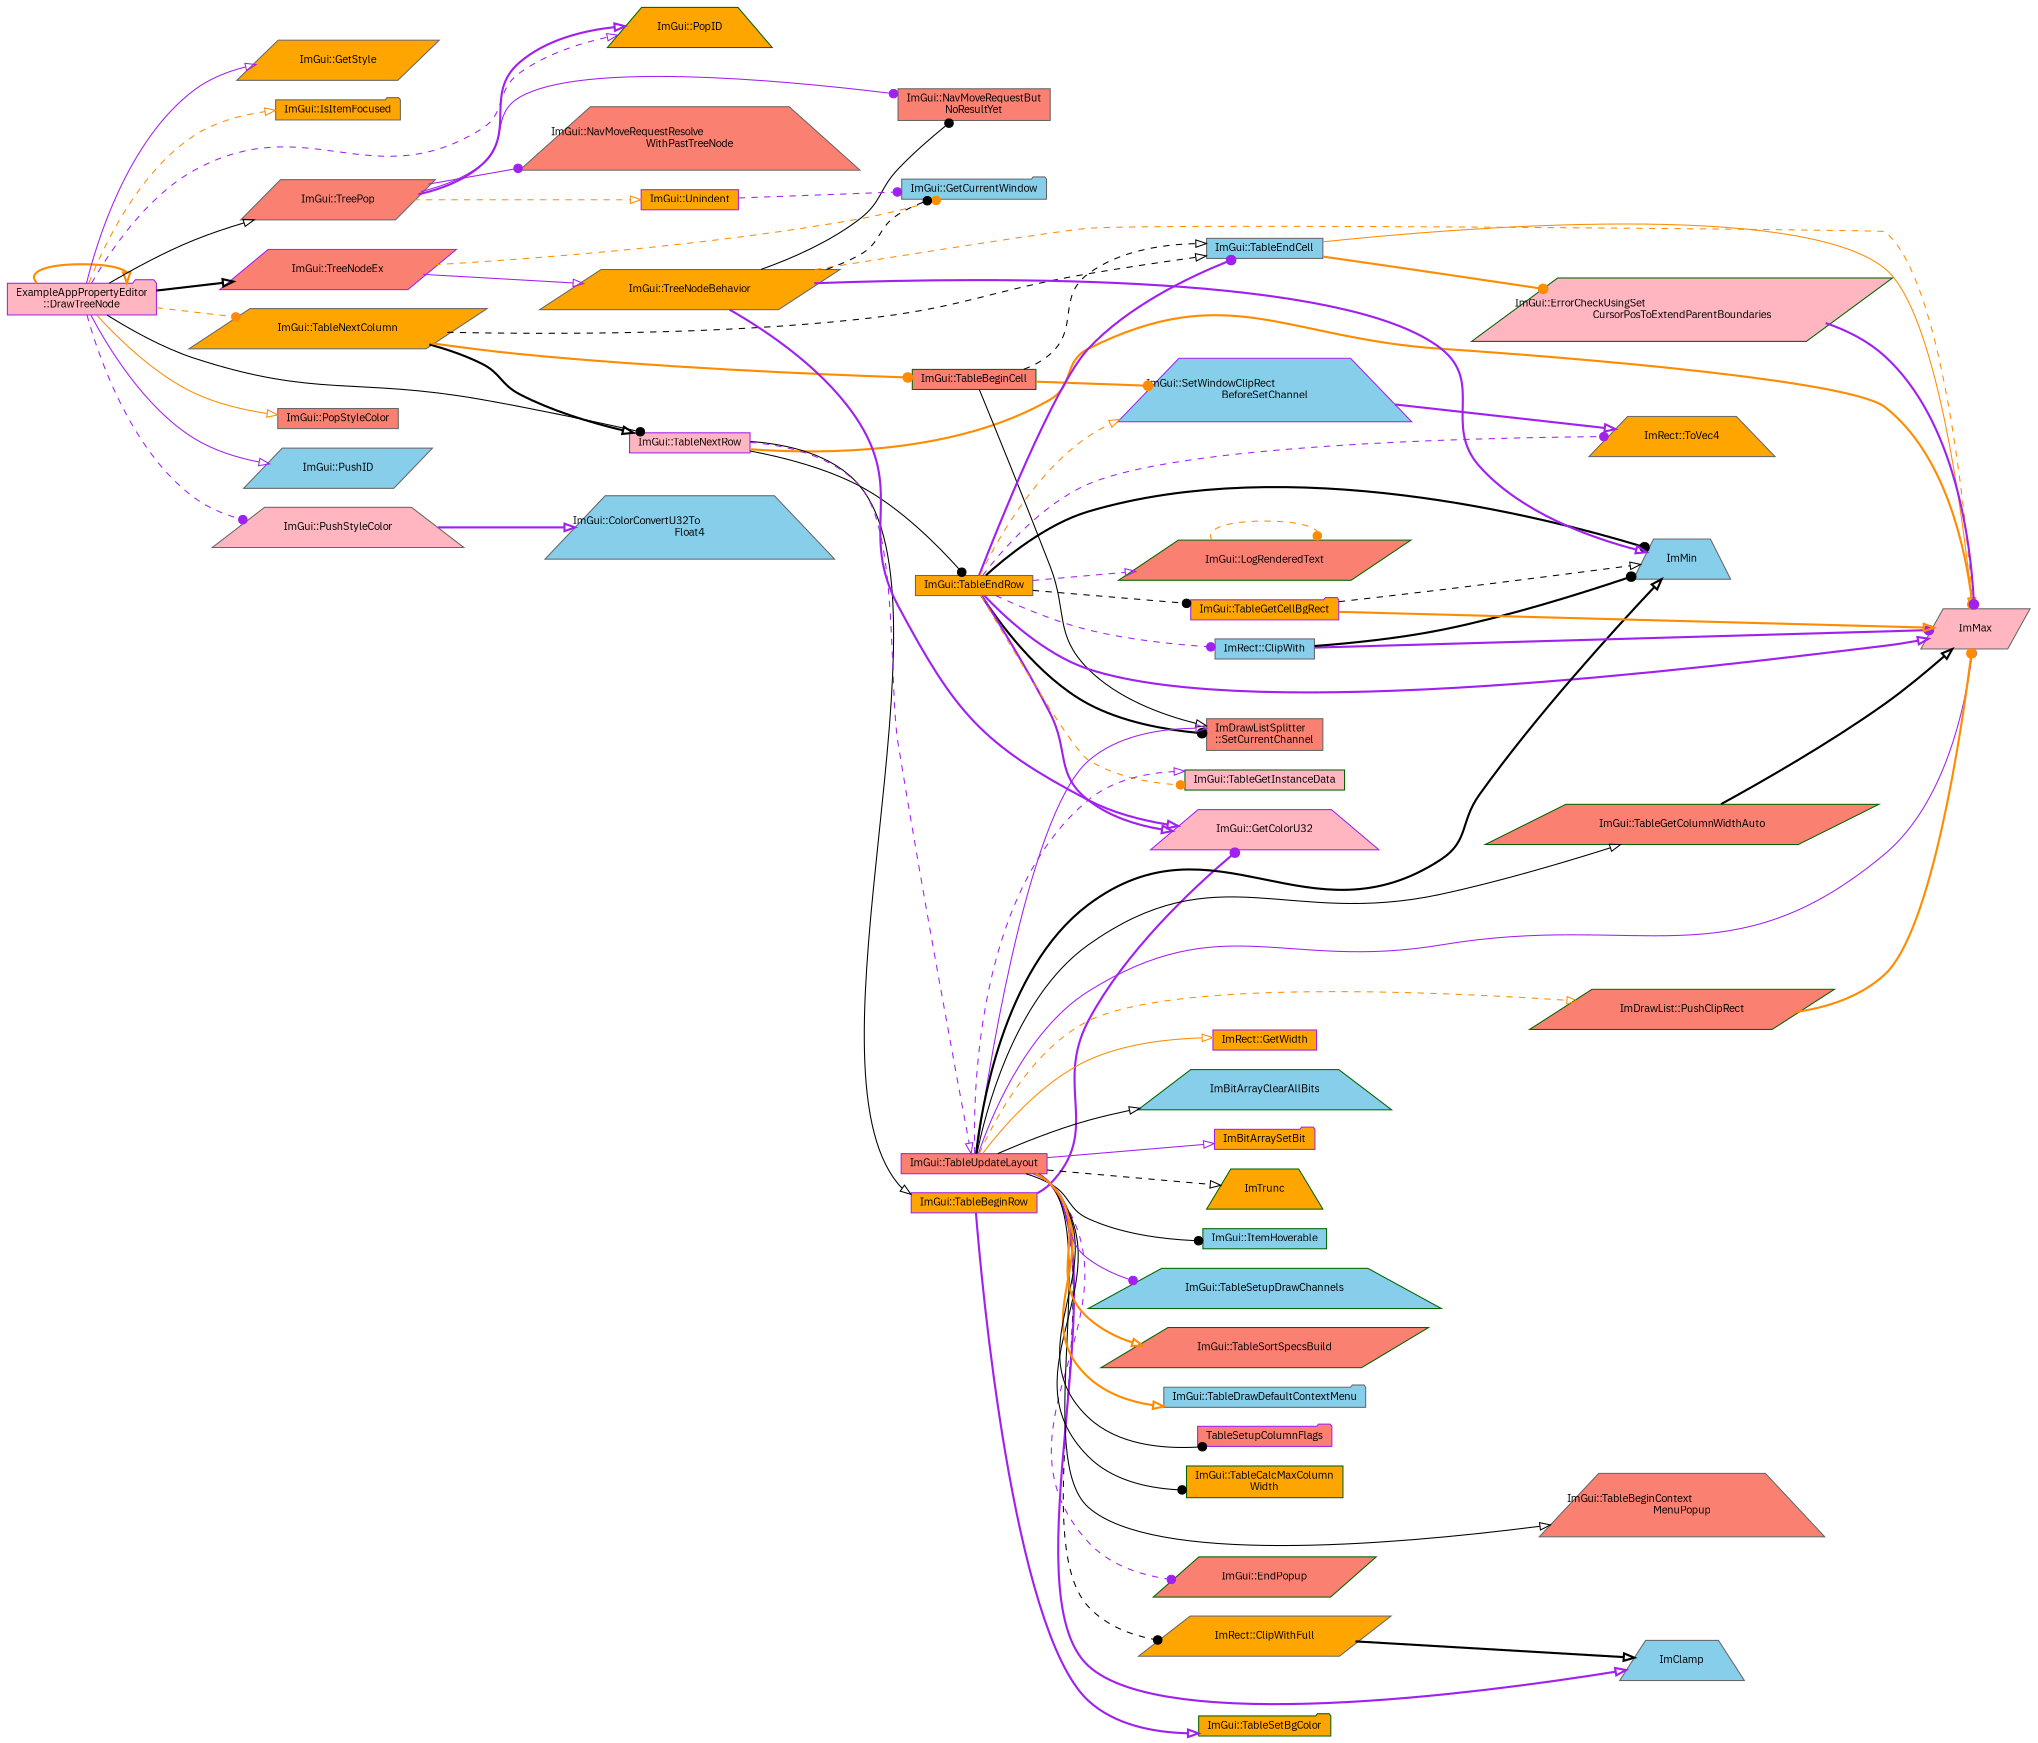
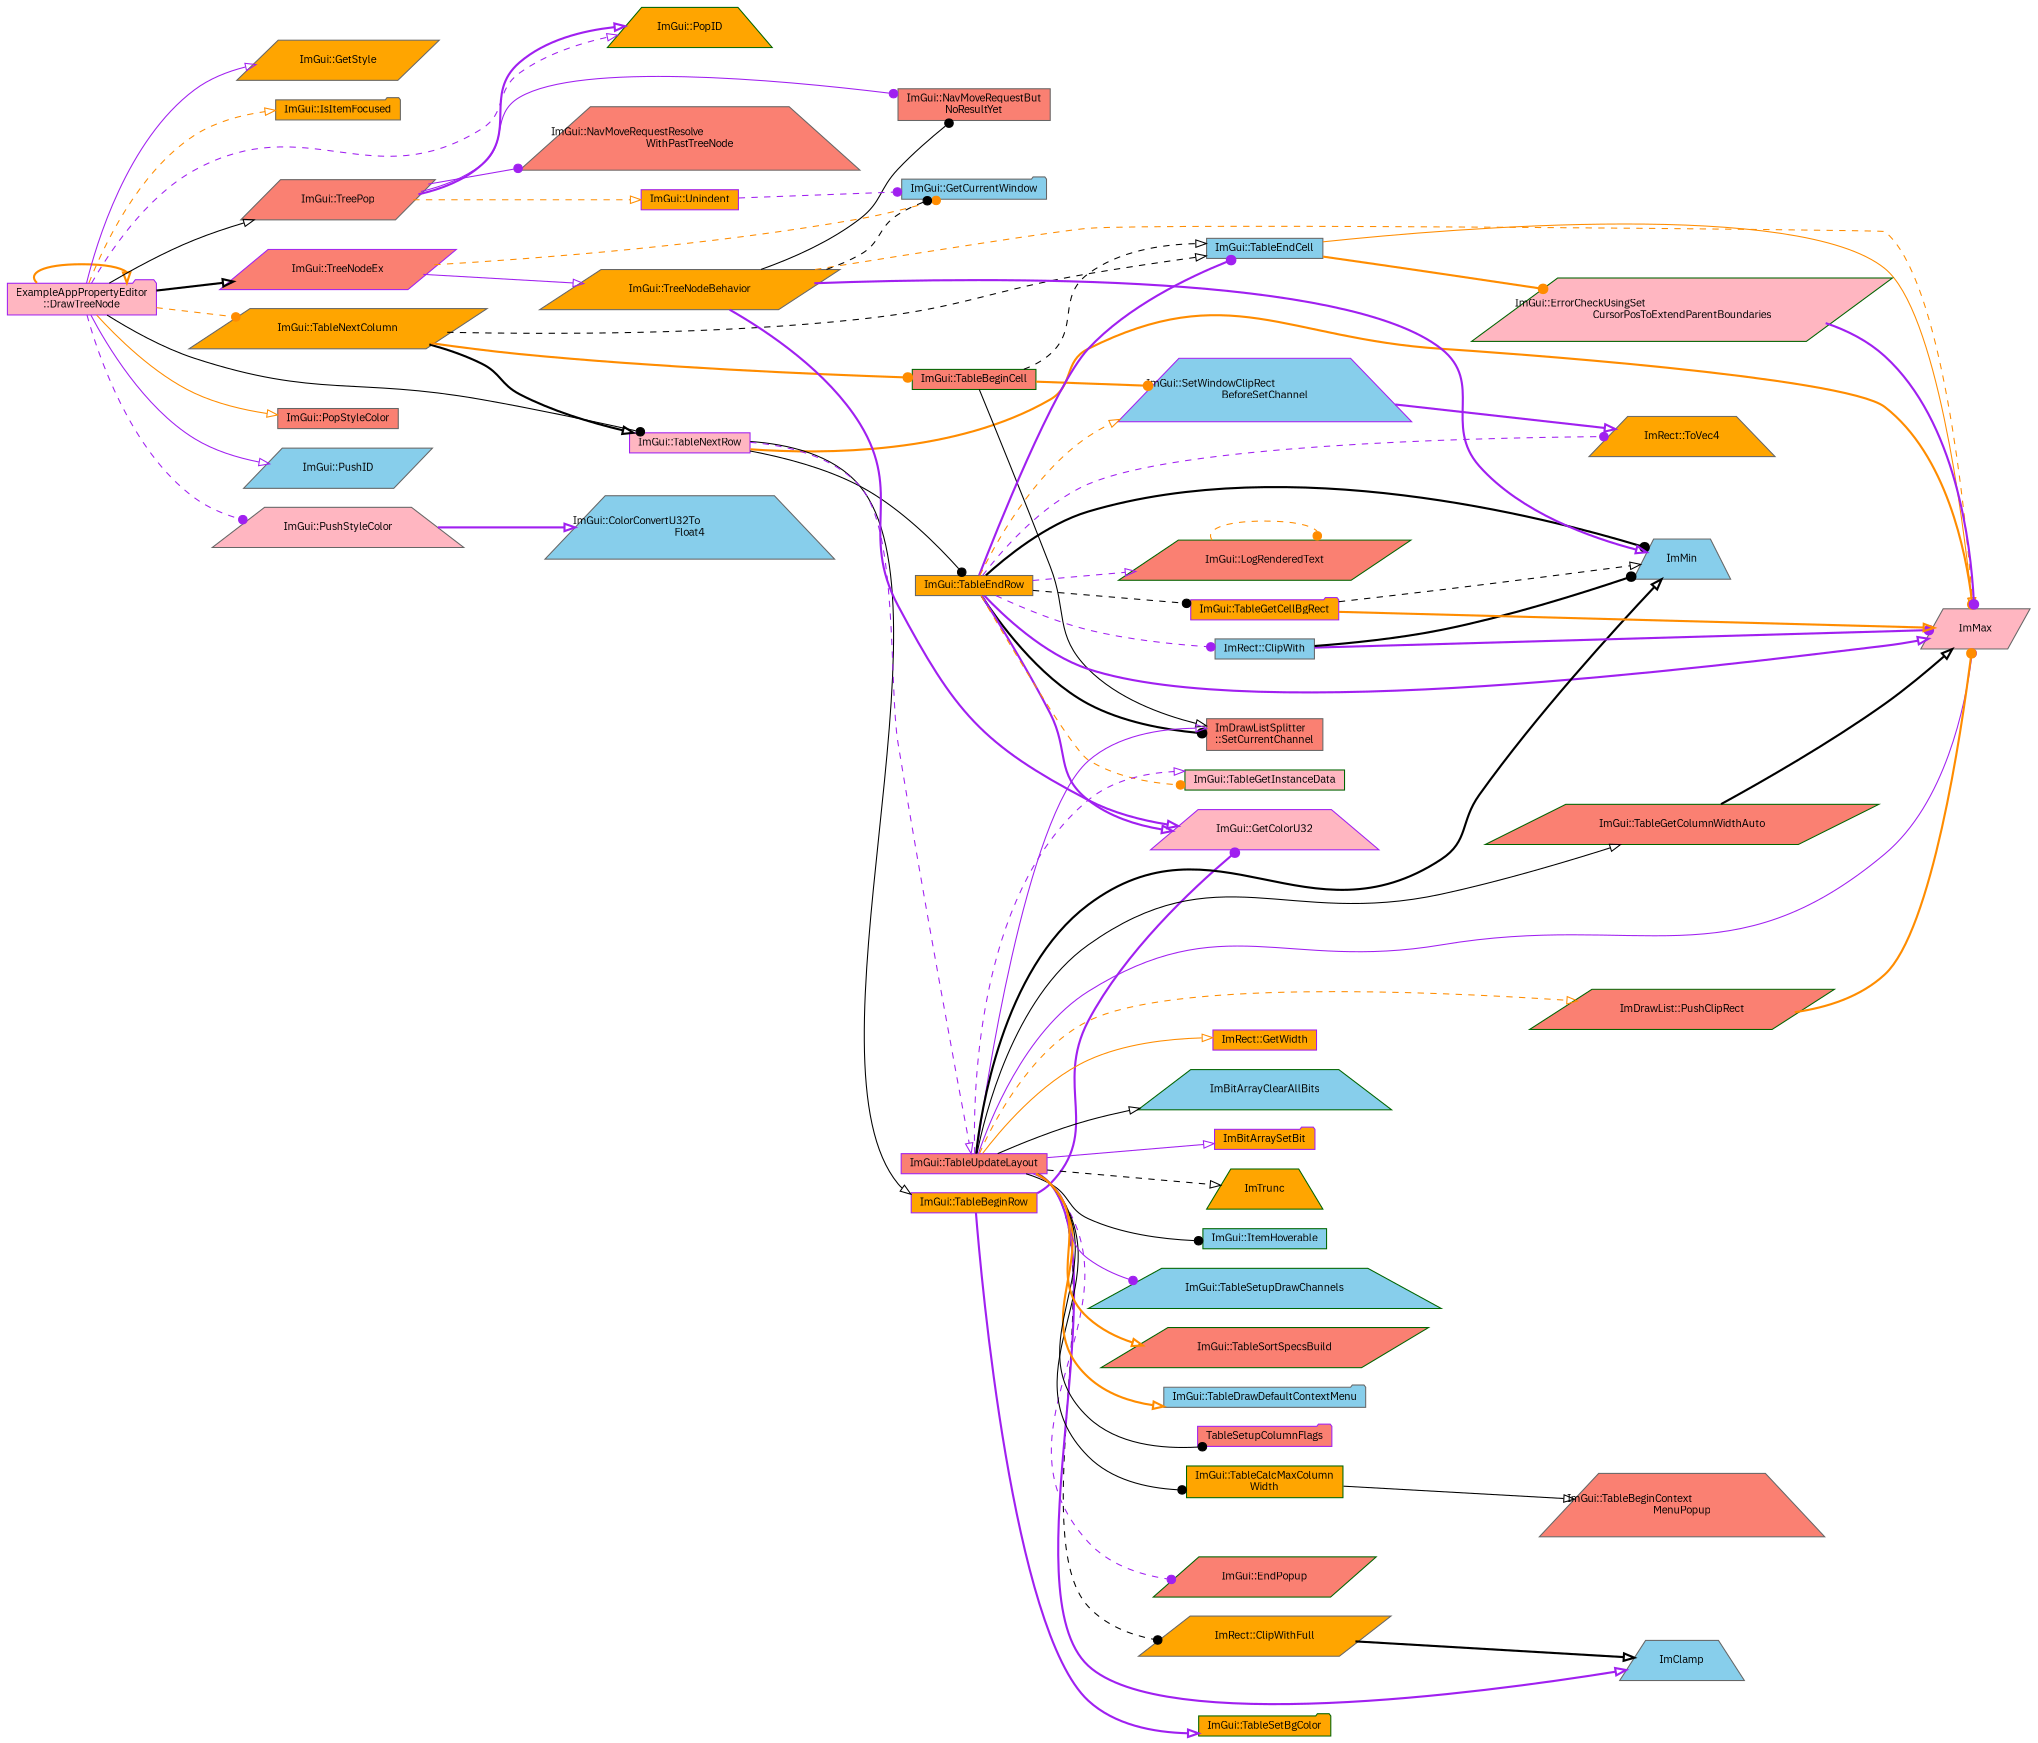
edge "ImGui::TableUpdateLayout" -> "ImGui::TableBeginContext MenuPopup": now "ImGui::TableCalcMaxColumn Width" -> "ImGui::TableBeginContext MenuPopup"
